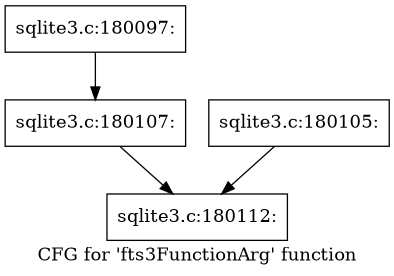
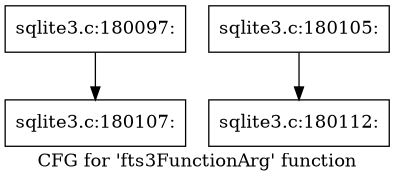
edge "sqlite3.c:180107:" -> "sqlite3.c:180112:": removed
